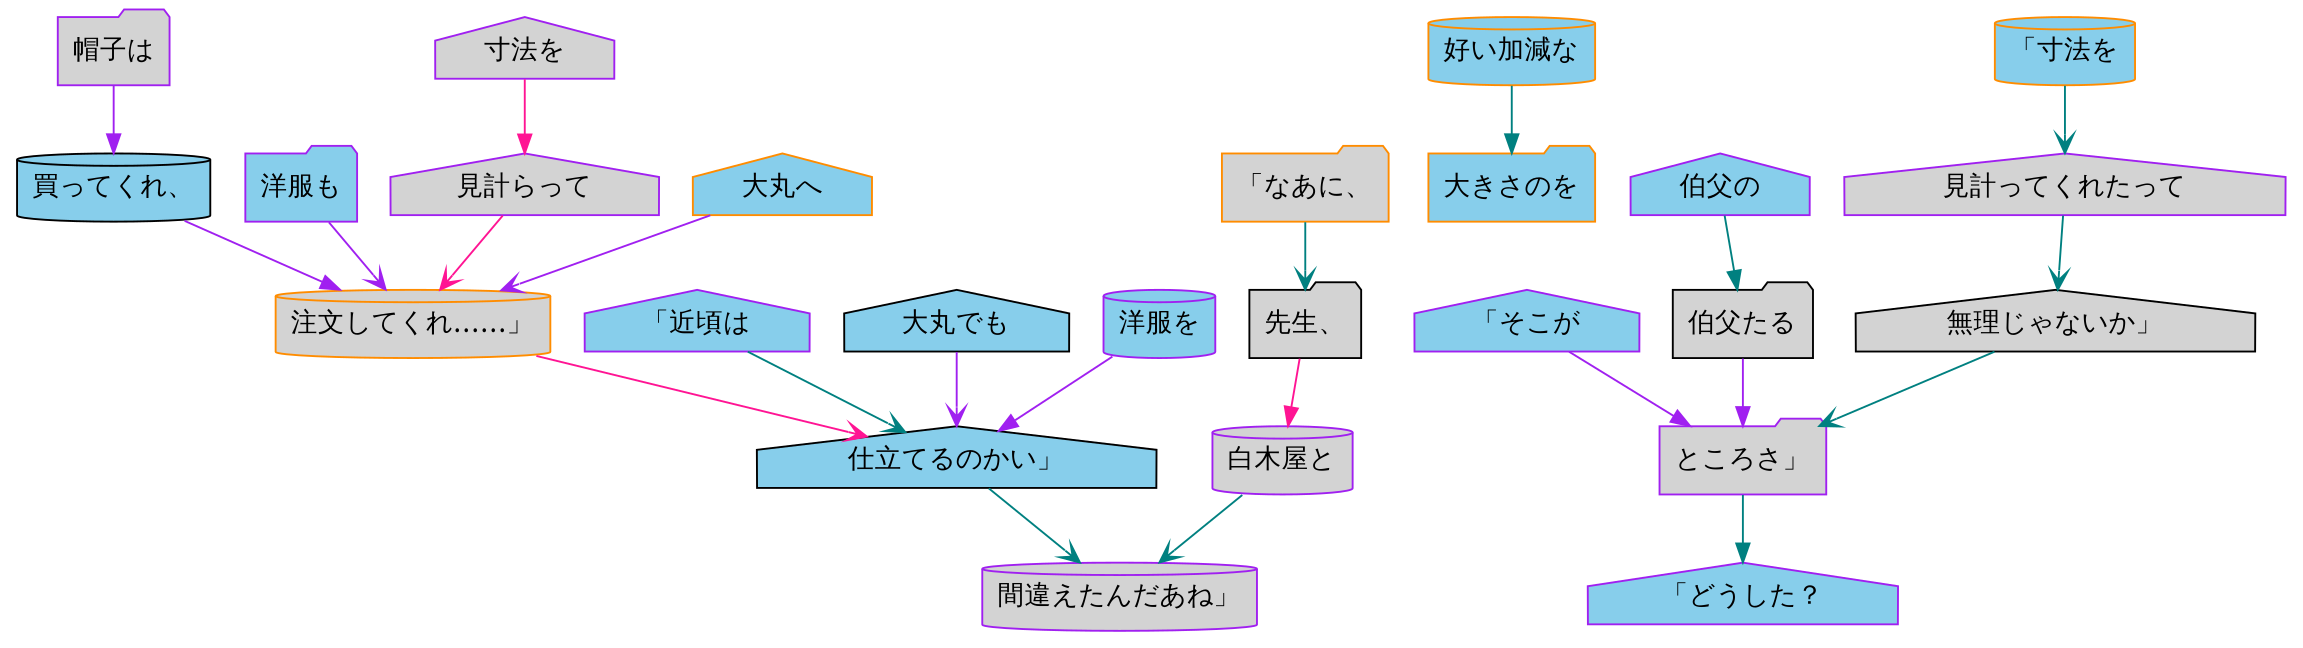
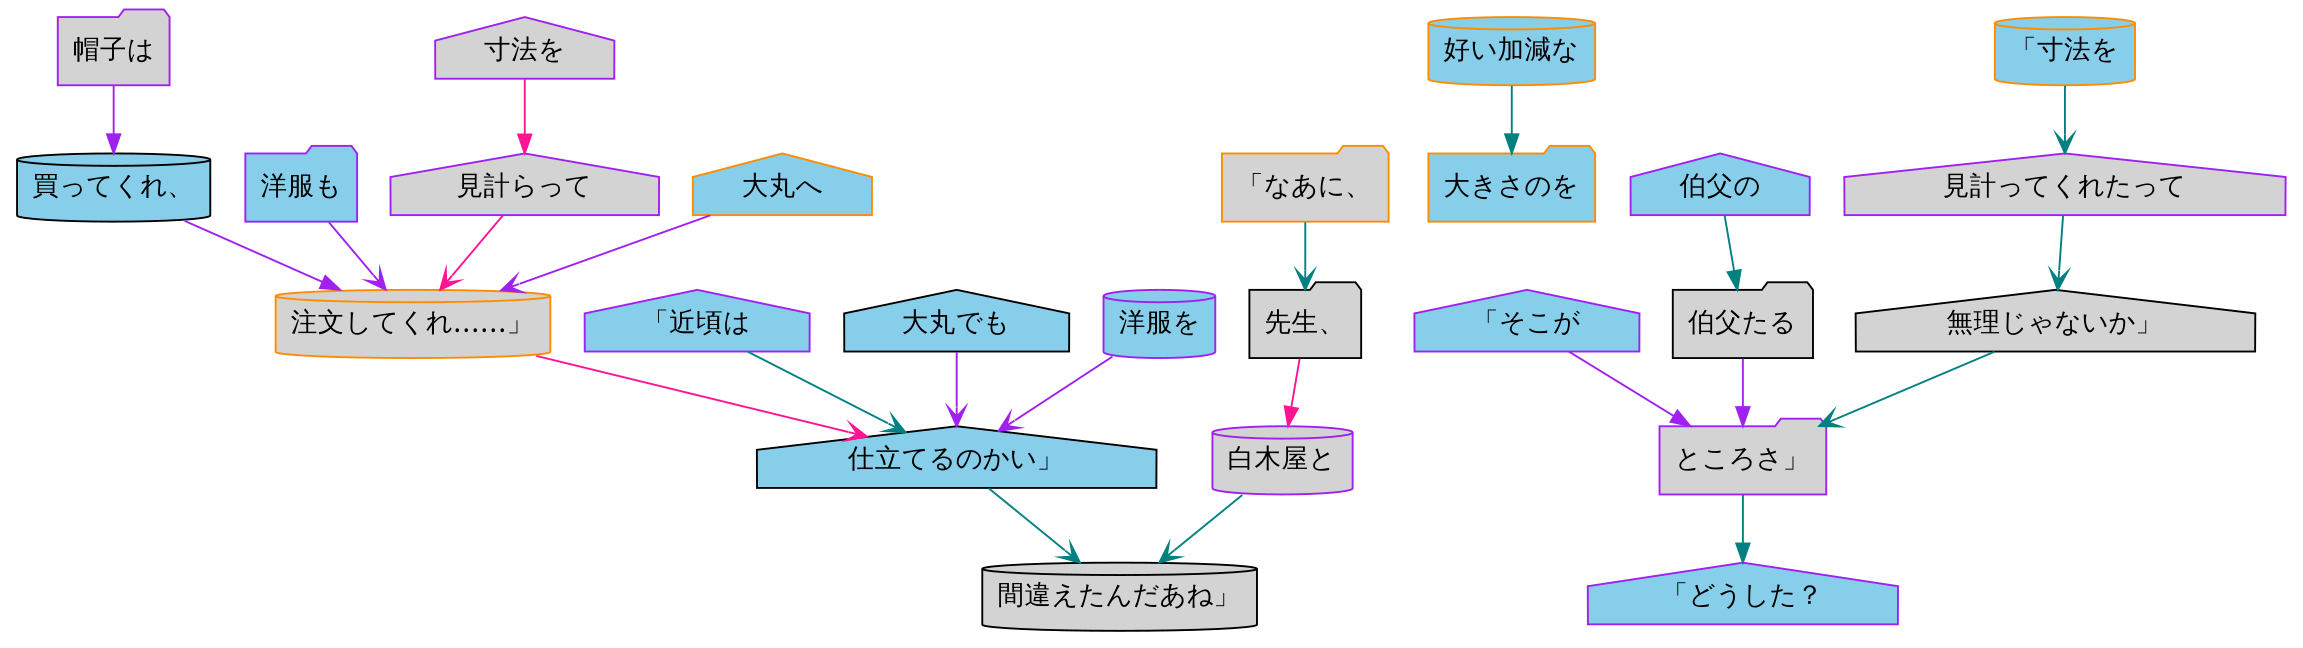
edge "洋服を" -> "仕立てるのかい」": arrowhead normal -> vee
node "間違えたんだあね」": color purple -> black
